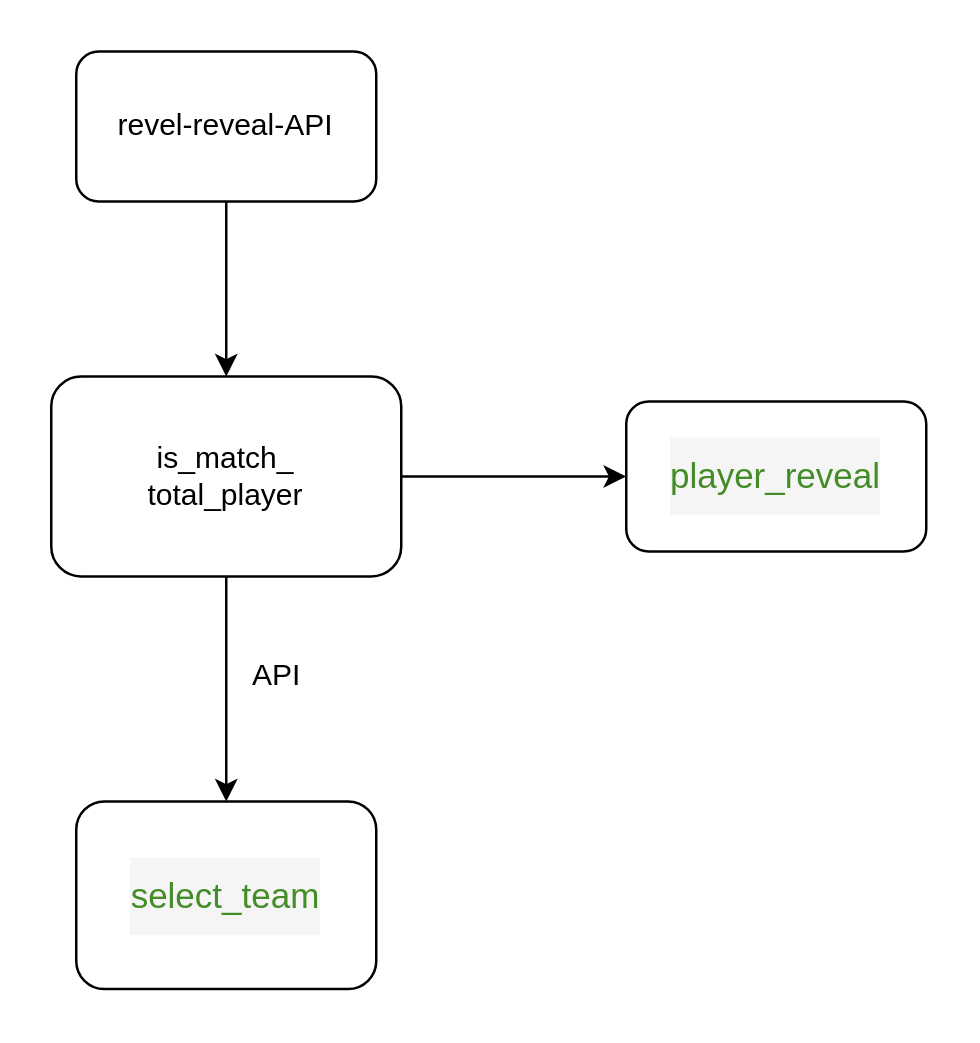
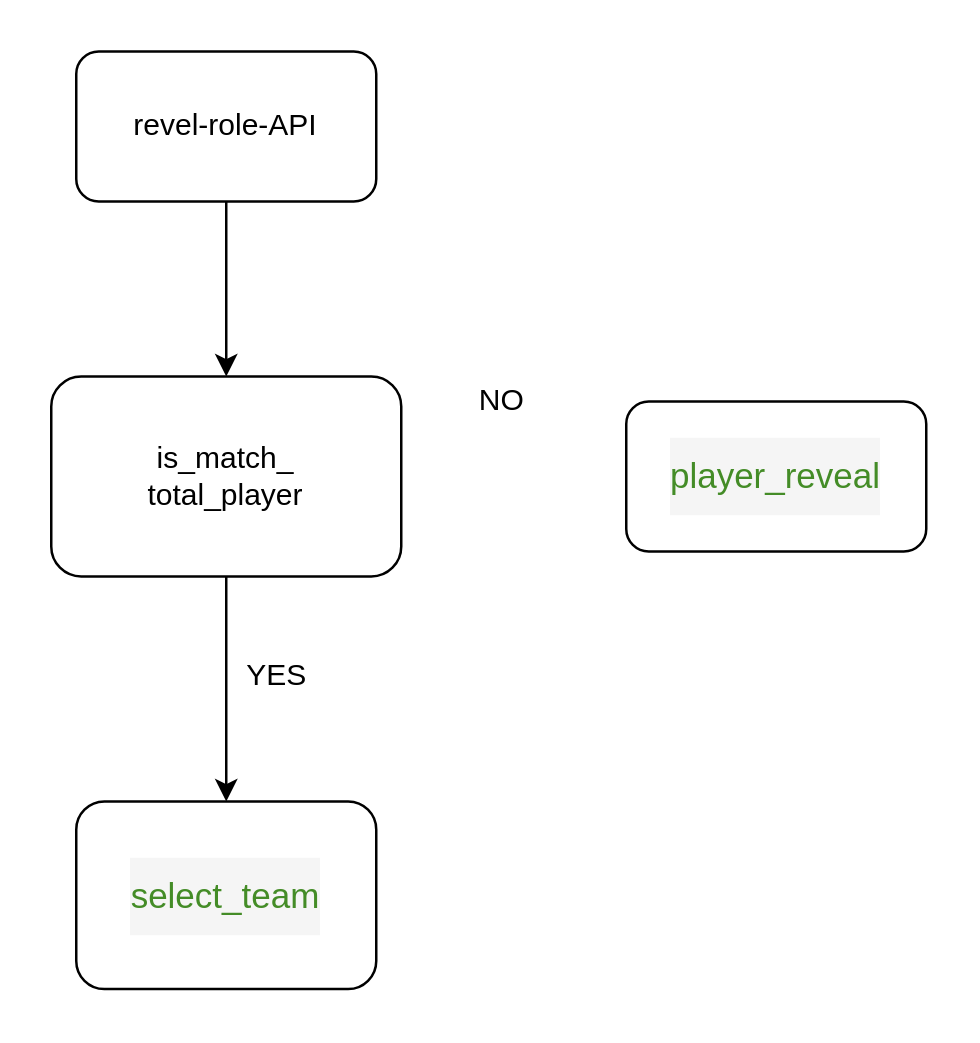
node "revel-reveal-API": label "revel-reveal-API" -> "revel-role-API"
node "NO": added
edge "is_match_ total_player" -> "player_reveal": removed
node "API": label "API" -> "YES"
